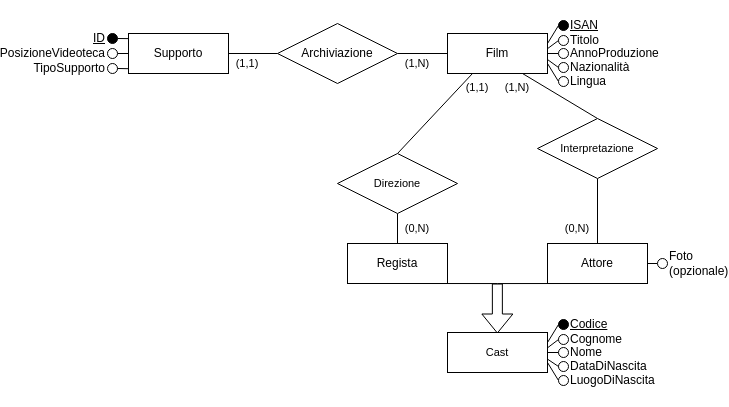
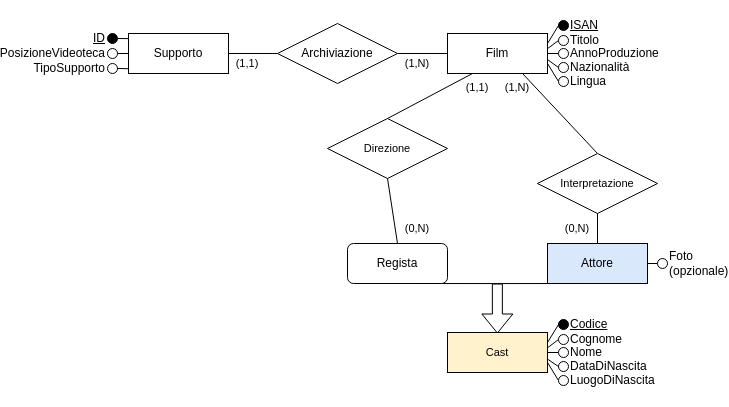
node "Interpretazione": moved (598, 149) -> (598, 184)
node "Direzione": moved (398, 184) -> (388, 149)
node "Regista": shape rectangle -> rounded rectangle
node "Attore": fillcolor #ffffff -> #dae8fc
node "Cast": fillcolor #ffffff -> #fff2cc
